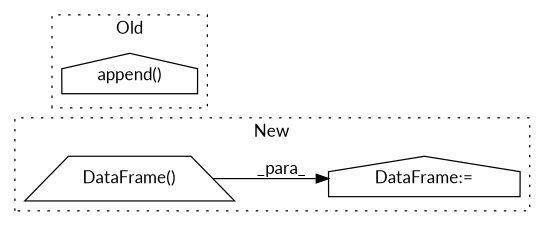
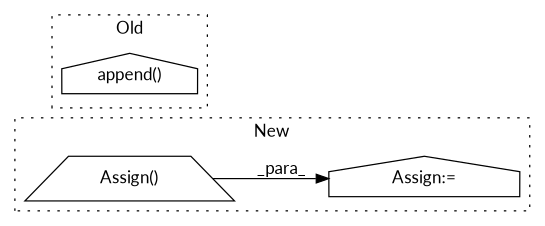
node "DataFrame()": label "DataFrame()" -> "Assign()"
node "DataFrame:=": label "DataFrame:=" -> "Assign:="
